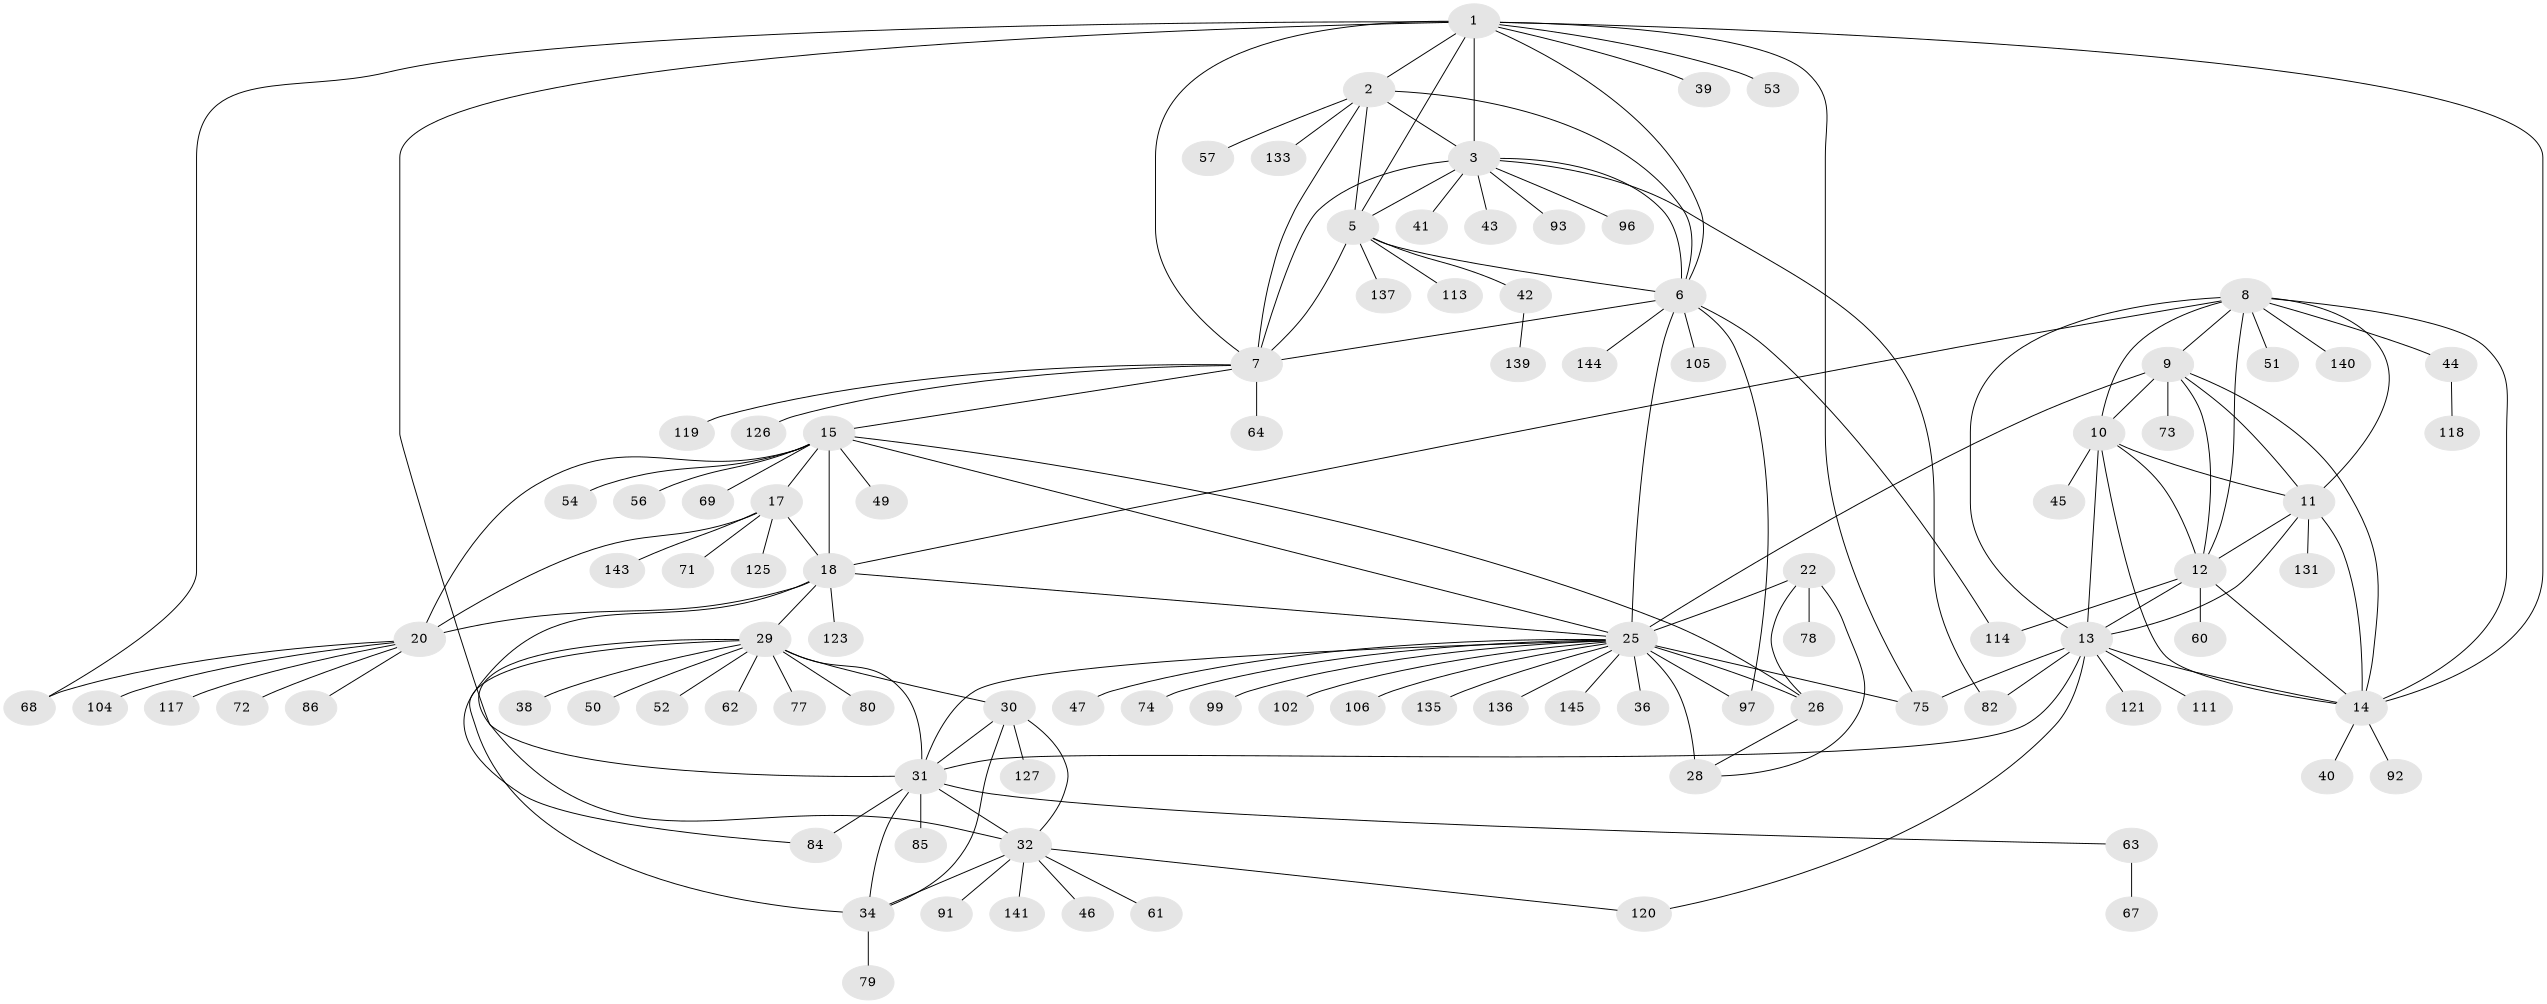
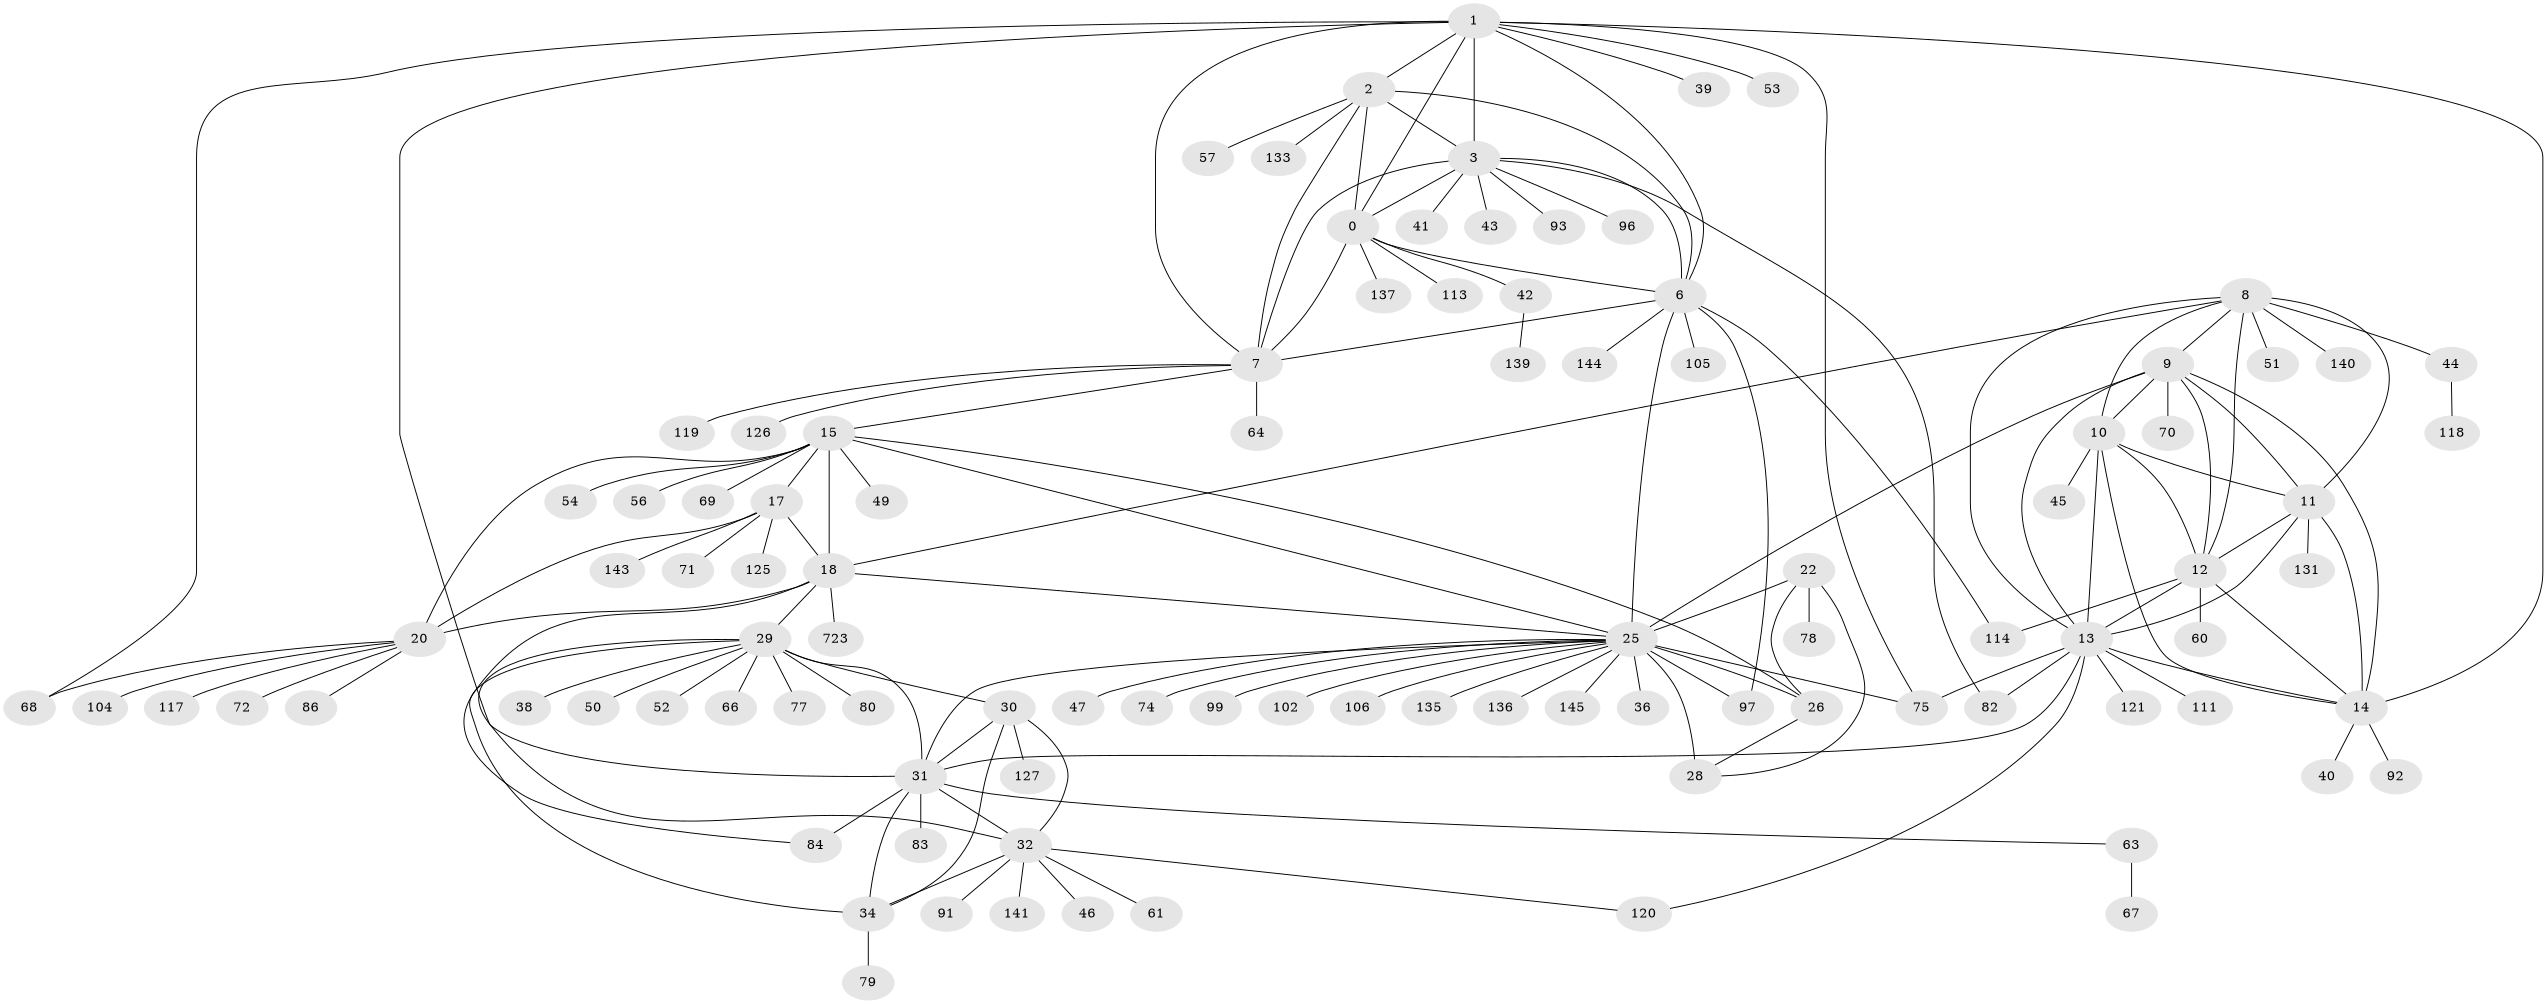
node "5": label "5" -> "0"
node "73": label "73" -> "70"
edge "8" -- "14": removed
edge "9" -- "13": added
node "123": label "123" -> "723"
node "62": label "62" -> "66"
node "85": label "85" -> "83"
